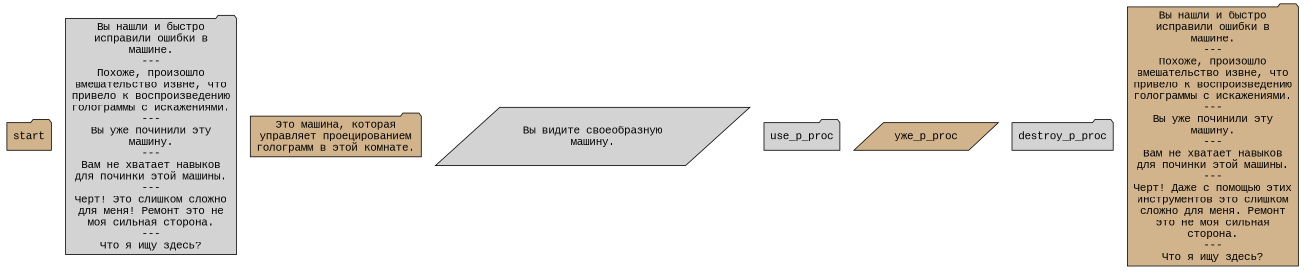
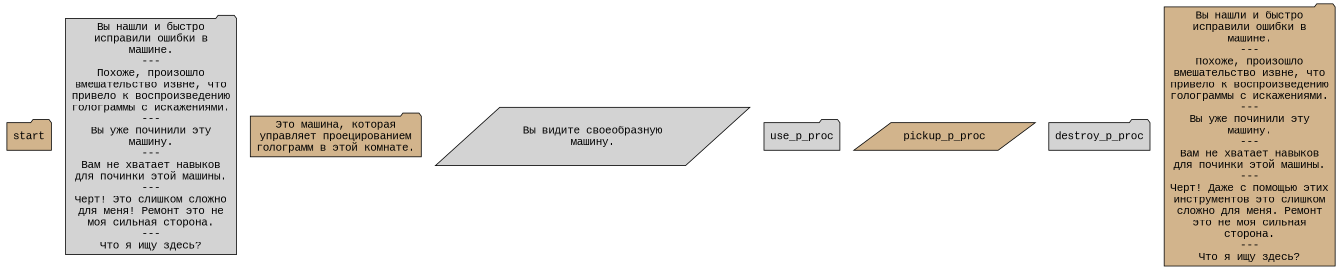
node "уже_p_proc": label "уже_p_proc" -> "pickup_p_proc"
